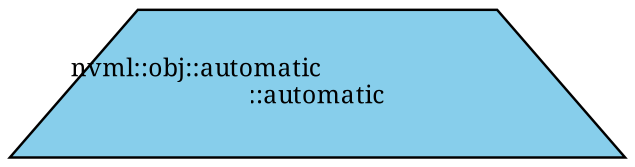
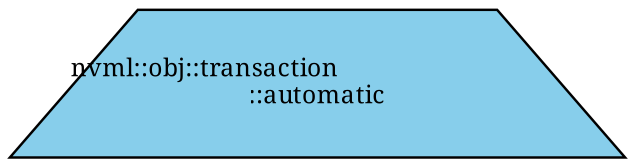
node "nvml::obj::automatic ::automatic": label "nvml::obj::automatic ::automatic" -> "nvml::obj::transaction ::automatic"
